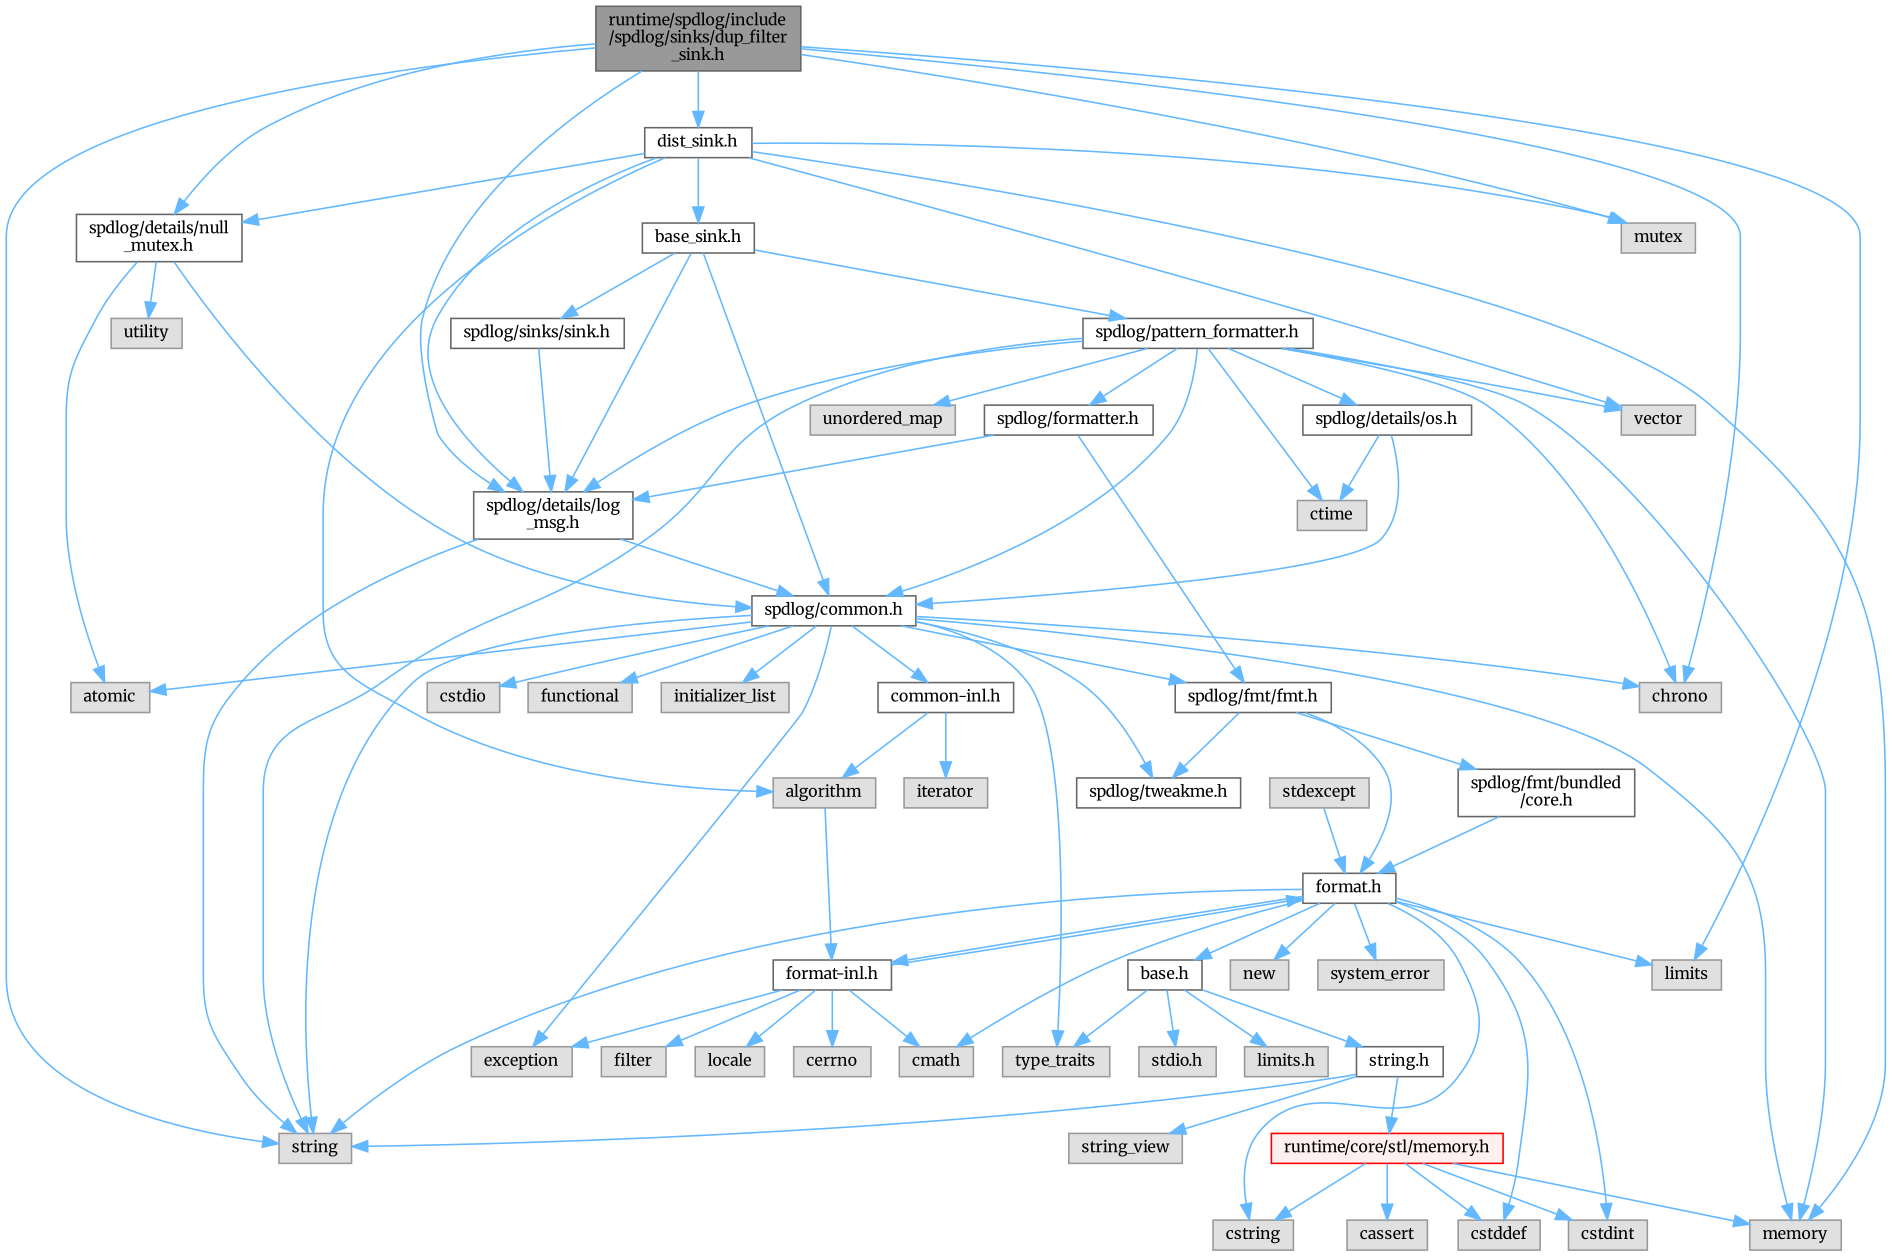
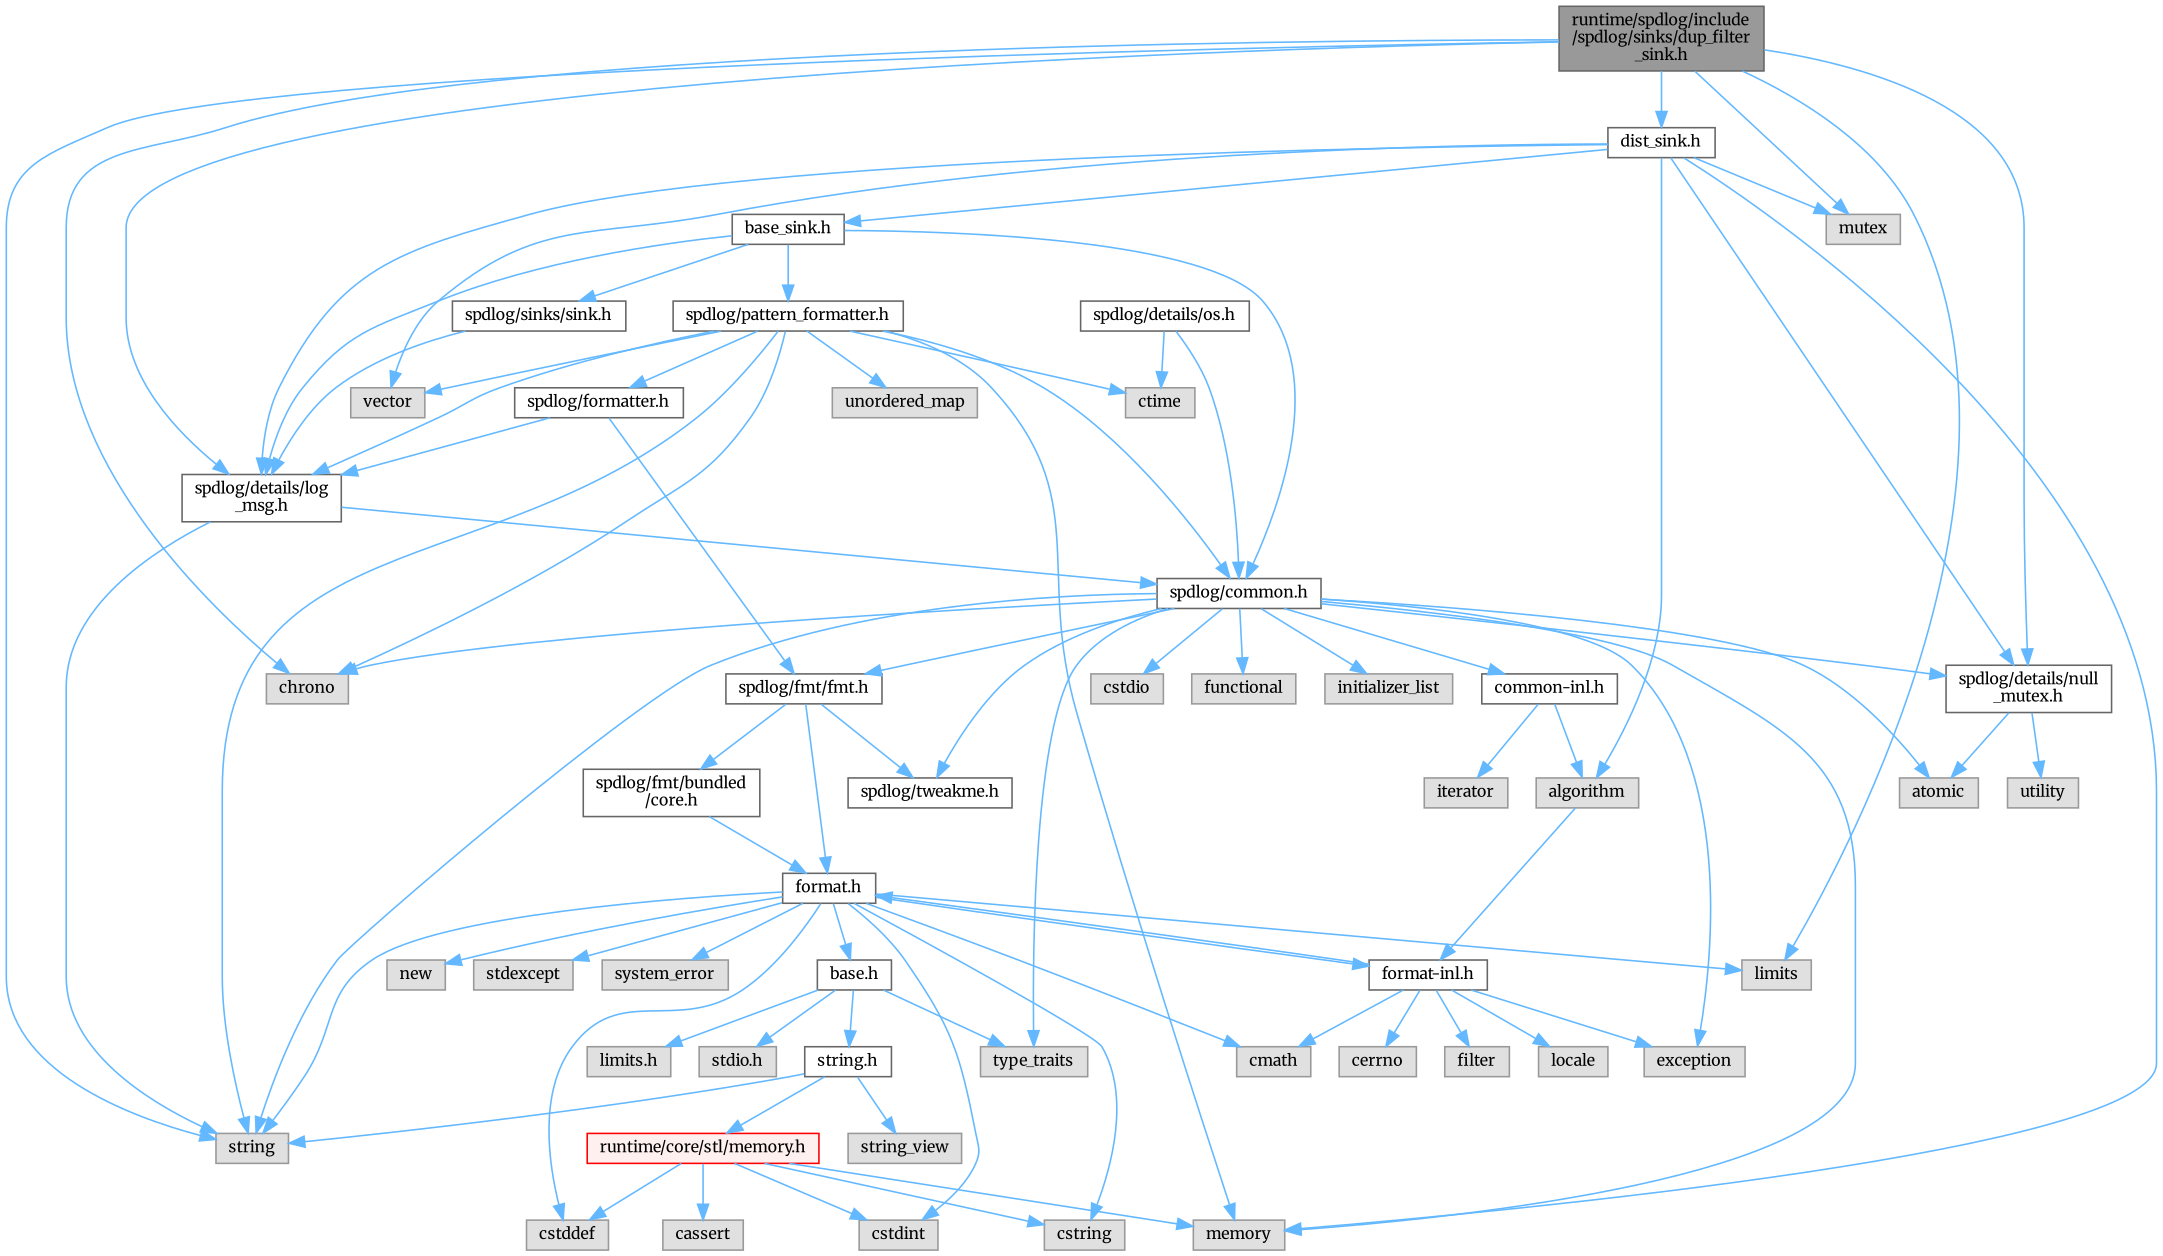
edge "spdlog/pattern_formatter.h" -> "spdlog/details/os.h": removed
edge "spdlog/details/null _mutex.h" -> "spdlog/common.h": reversed
edge "stdexcept" -> "format.h": reversed
